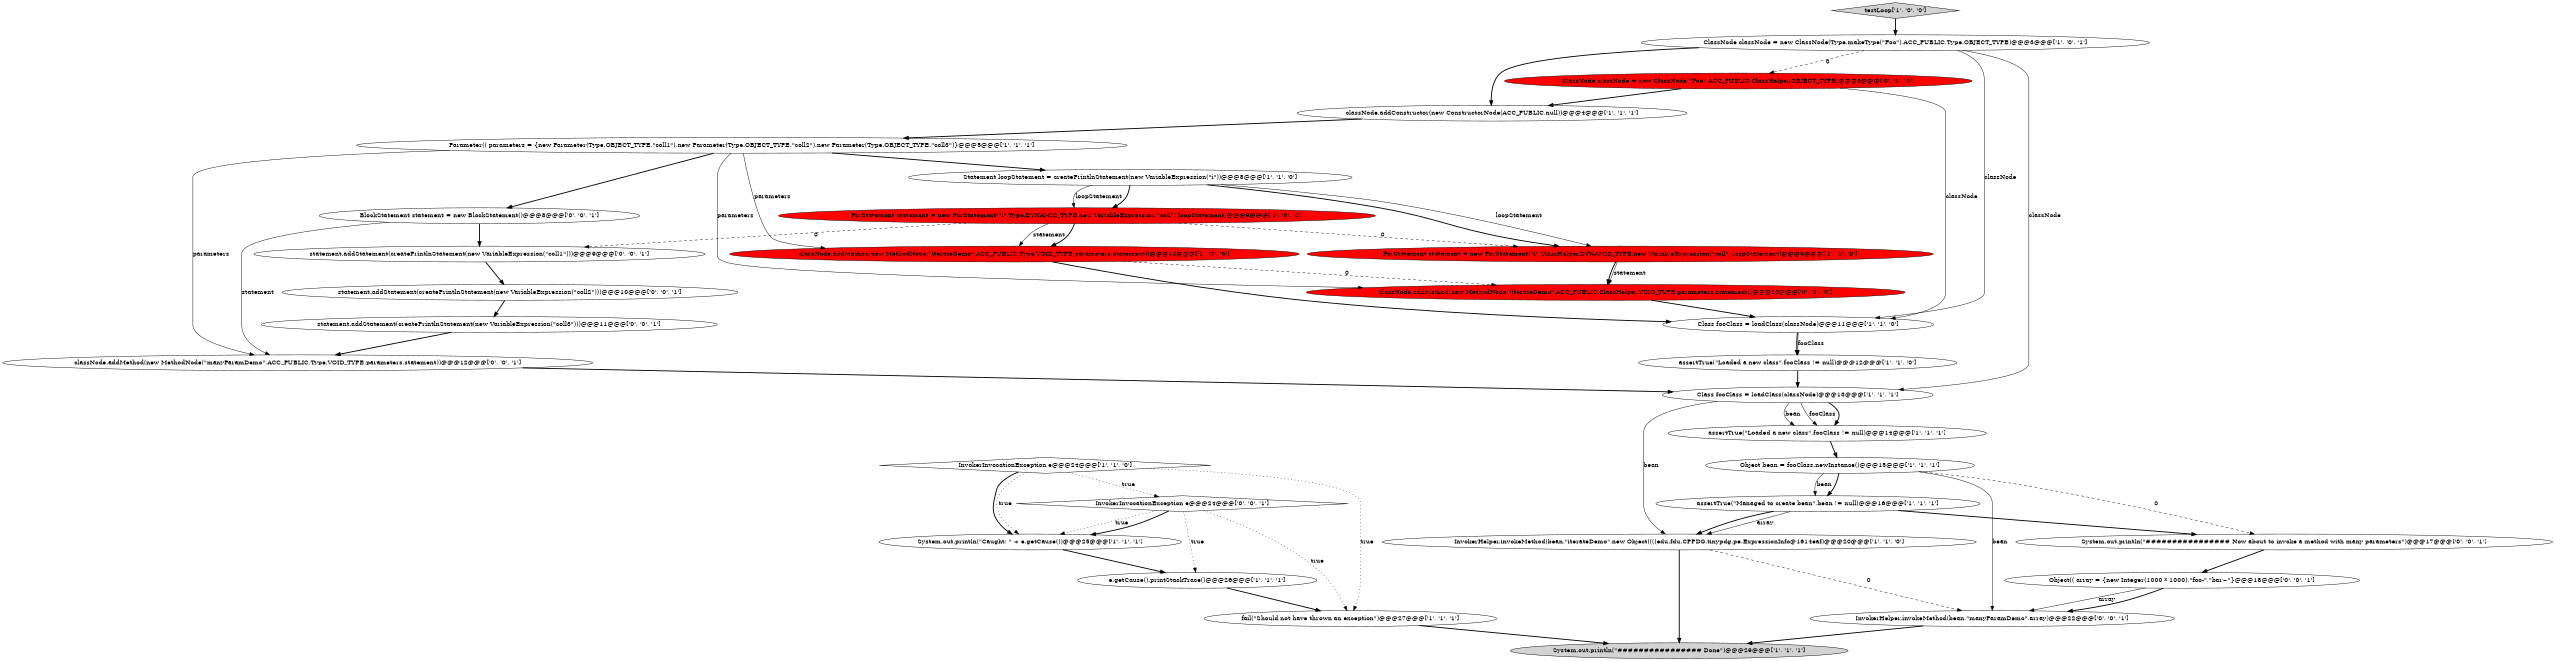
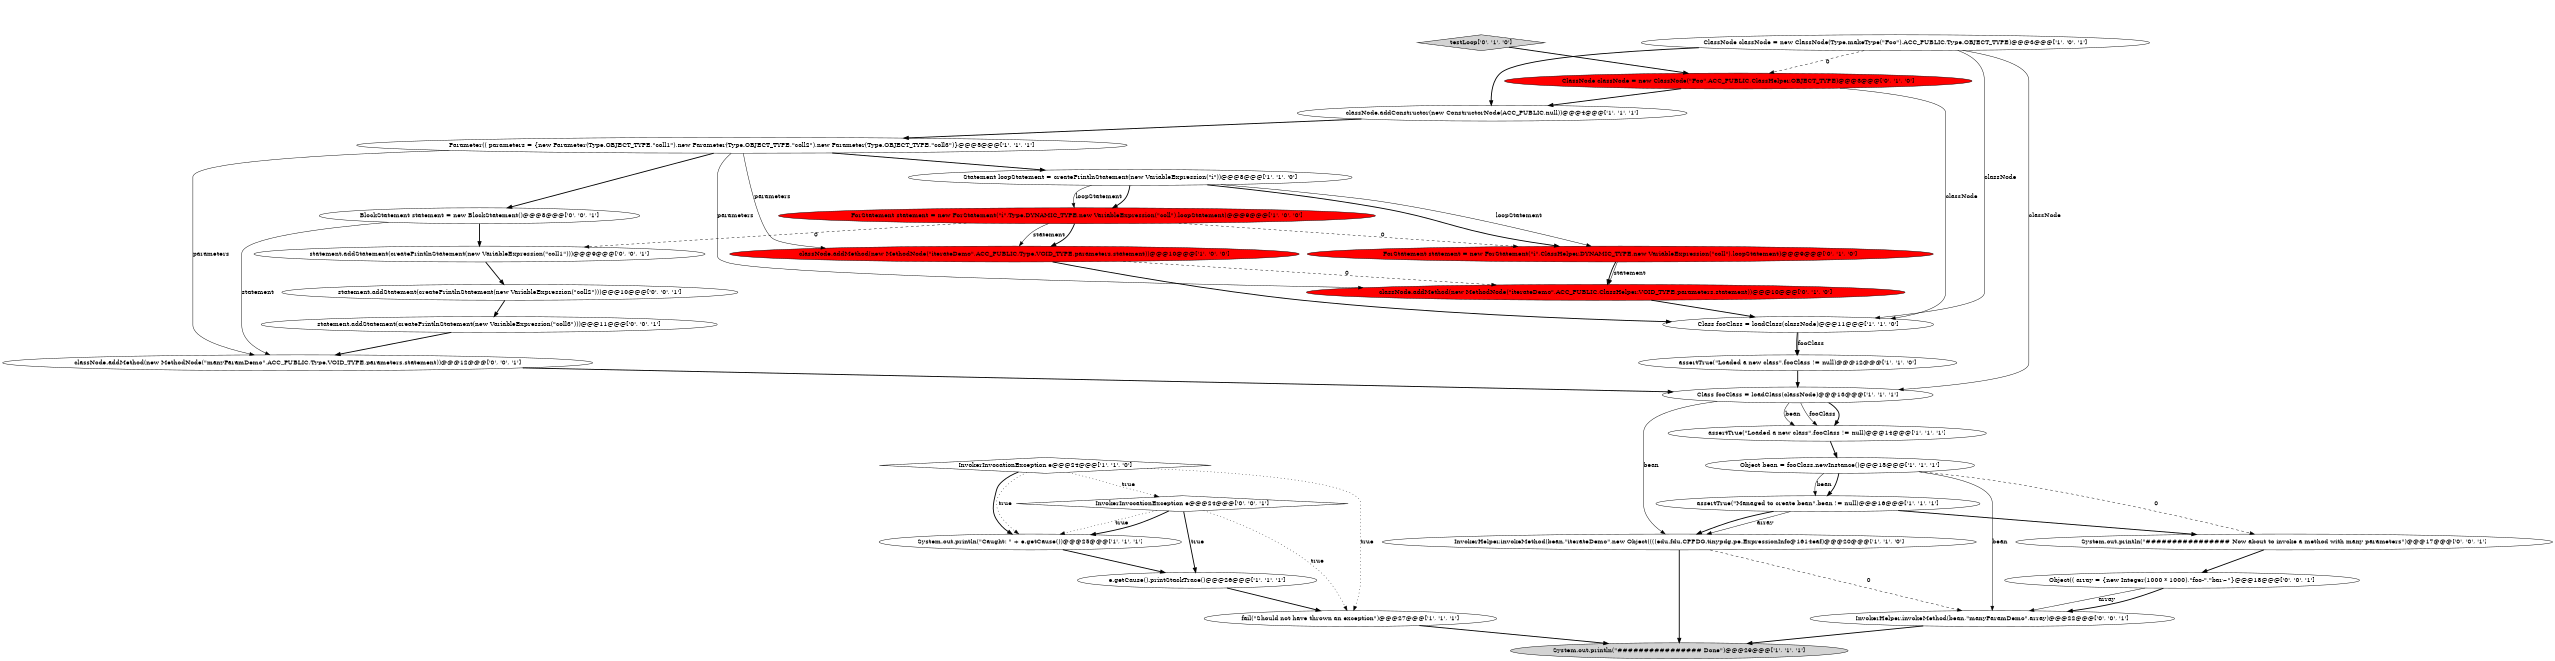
node "testLoop['1', '0', '0']": removed
node "testLoop['0', '1', '0']": added
edge "InvokerInvocationException e@@@24@@@['0', '0', '1']" -> "e.getCause().printStackTrace()@@@26@@@['1', '1', '1']": style dotted -> bold
